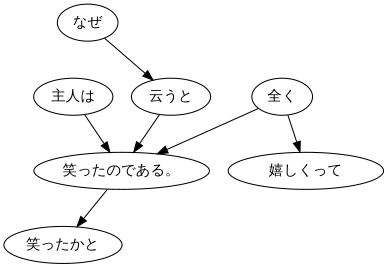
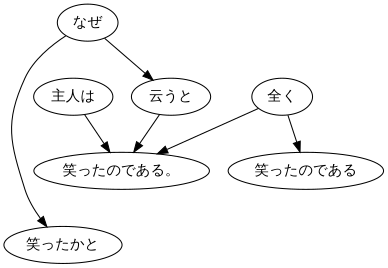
node "嬉しくって": label "嬉しくって" -> "笑ったのである"
edge "笑ったのである。" -> "笑ったかと": now "なぜ" -> "笑ったかと"
